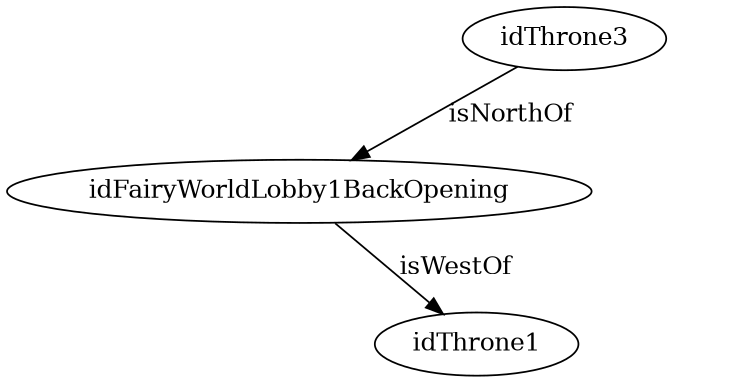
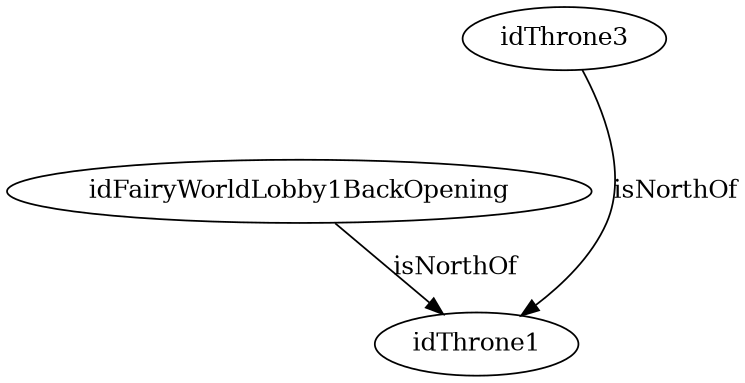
edge "idThrone3" -> "idFairyWorldLobby1BackOpening": now "idThrone3" -> "idThrone1"
edge "idFairyWorldLobby1BackOpening" -> "idThrone1": label "isWestOf" -> "isNorthOf"
